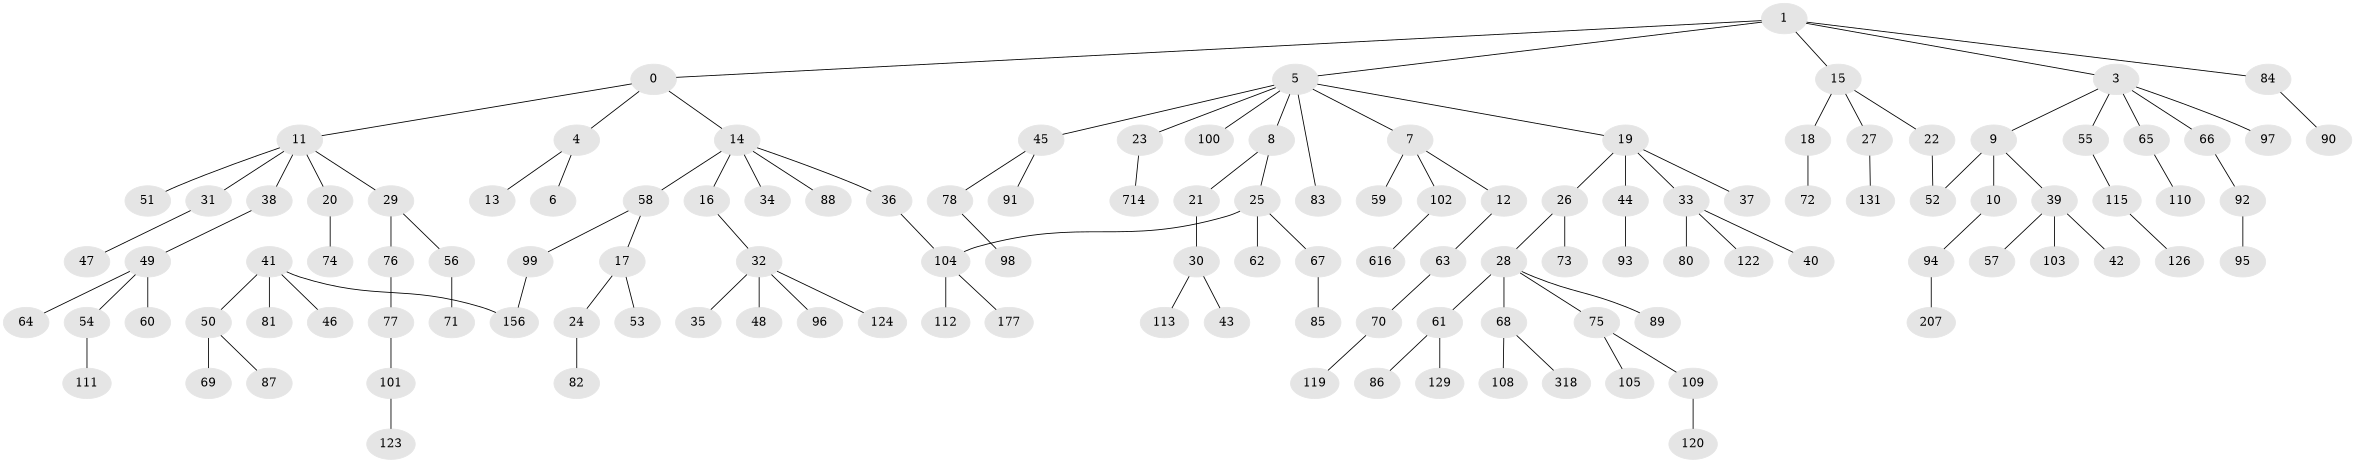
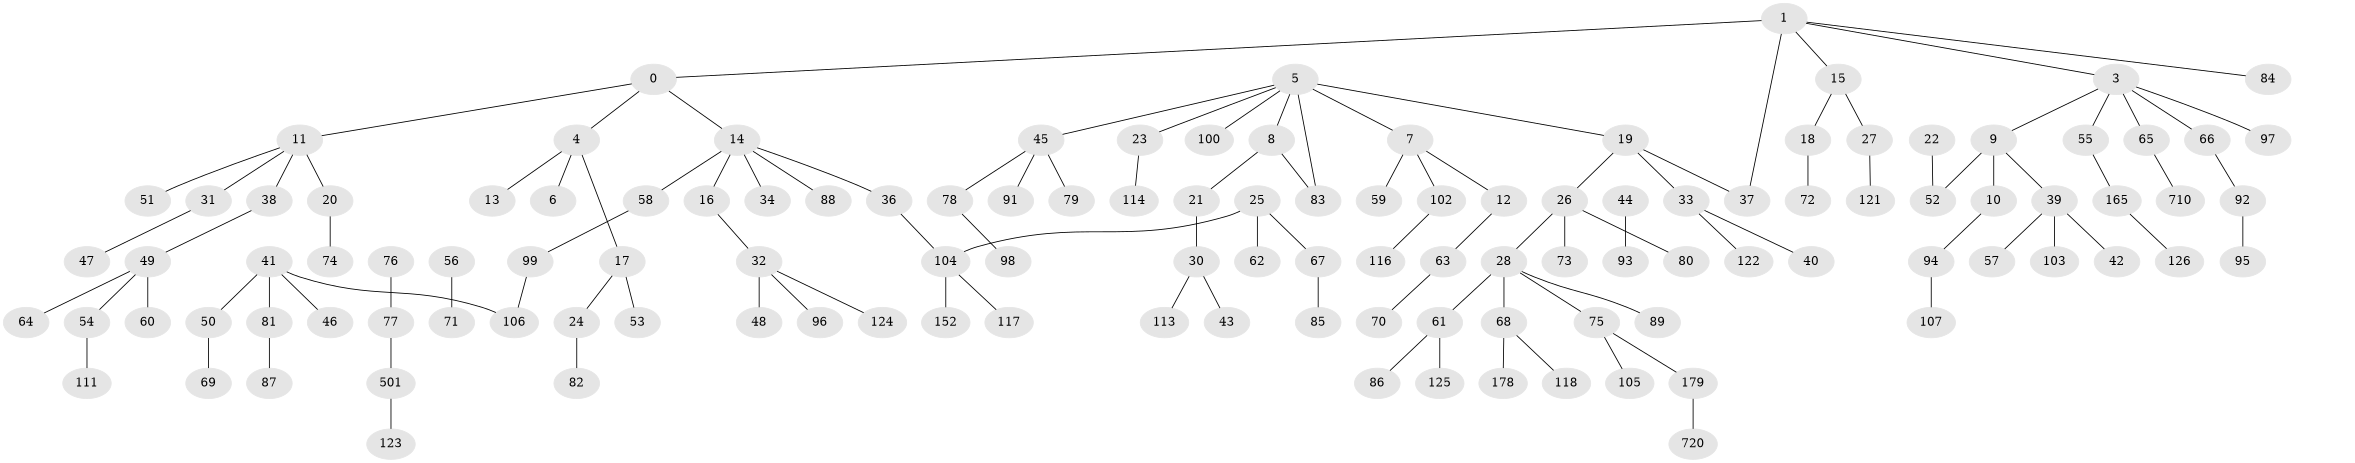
edge "1" -- "5": now "1" -- "37"
edge "15" -- "22": removed
node "90": removed
edge "8" -- "25": now "8" -- "83"
edge "19" -- "44": removed
node "29": removed
node "79": added
node "714": label "714" -> "114"
node "131": label "131" -> "121"
node "115": label "115" -> "165"
node "110": label "110" -> "710"
edge "58" -- "17": now "4" -- "17"
edge "33" -- "80": now "26" -- "80"
node "616": label "616" -> "116"
node "156": label "156" -> "106"
node "35": removed
node "112": label "112" -> "152"
node "177": label "177" -> "117"
node "207": label "207" -> "107"
edge "50" -- "87": now "81" -- "87"
node "101": label "101" -> "501"
node "119": removed
node "129": label "129" -> "125"
node "108": label "108" -> "178"
node "318": label "318" -> "118"
node "109": label "109" -> "179"
node "120": label "120" -> "720"
